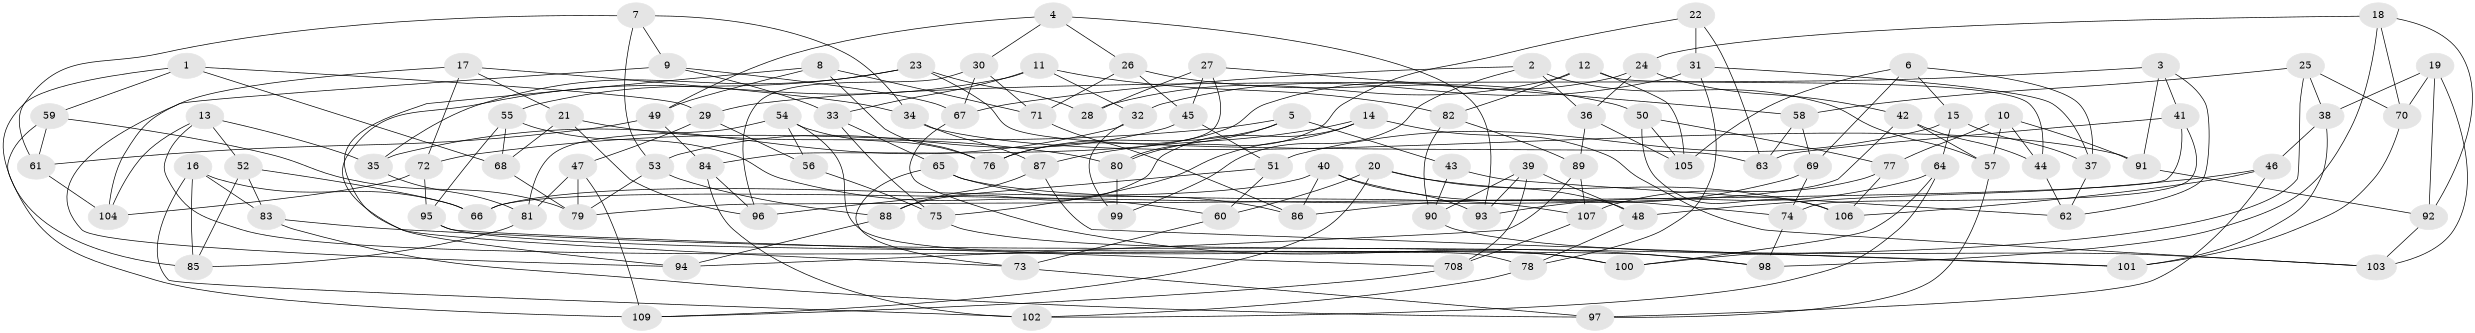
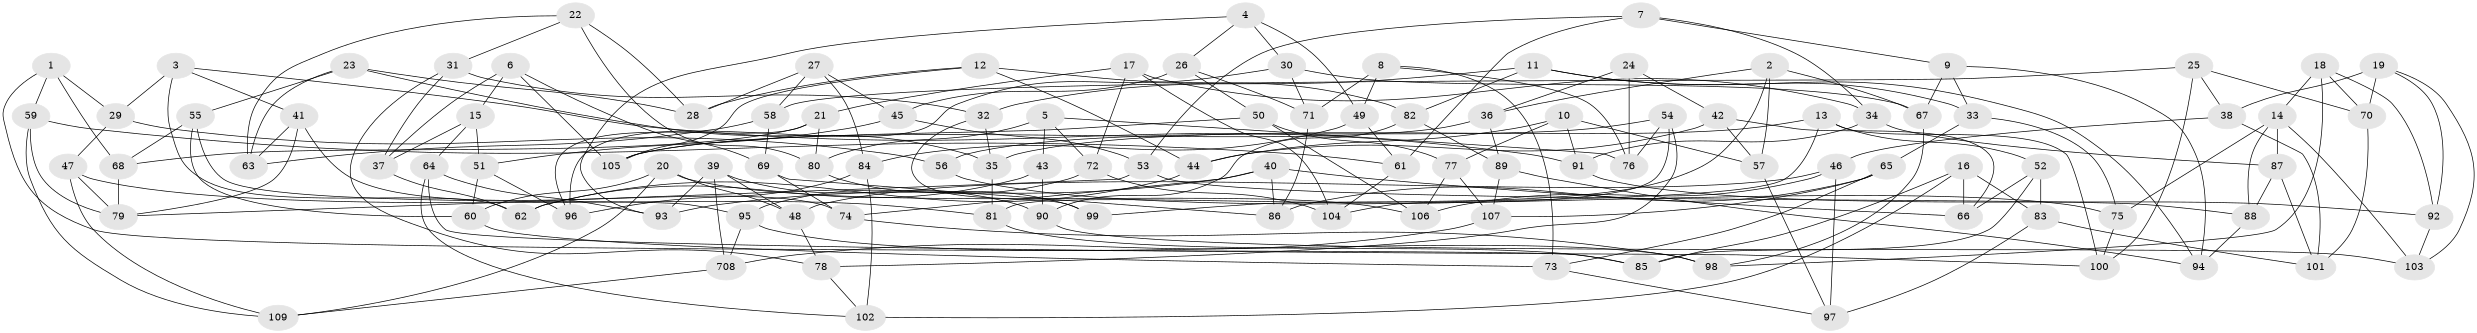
edge "18" -- "24": now "18" -- "14"
edge "22" -- "28": added
